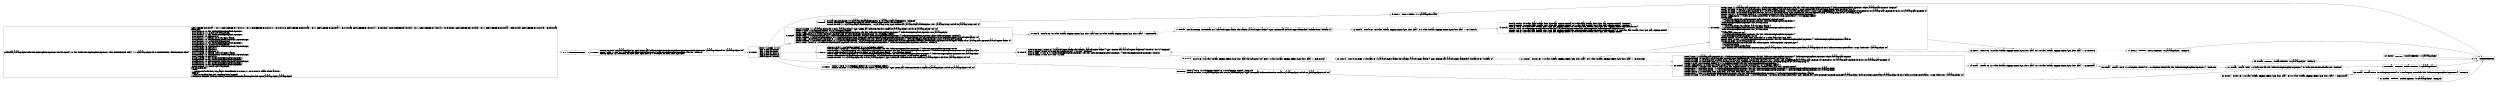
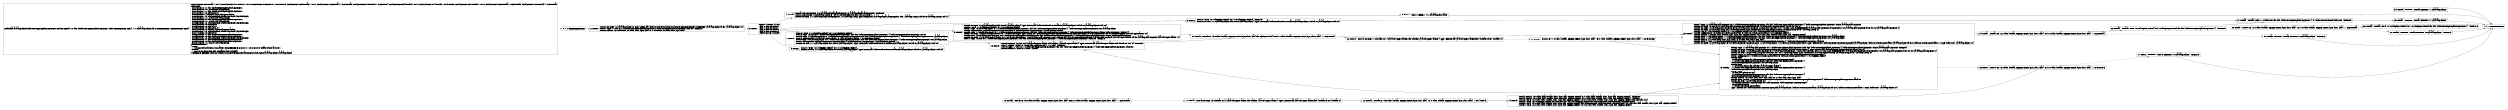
edge "9: 0x002d" -> "10: 0x0043": now "9: 0x002d" -> "19: 0x007b"
node "28: 0x00a7": text "0x00a7: RETURN  (r1 I:java.lang.Pattern)" -> "0x00a7: RETURN  (r1 I:java.lang.Object)"
